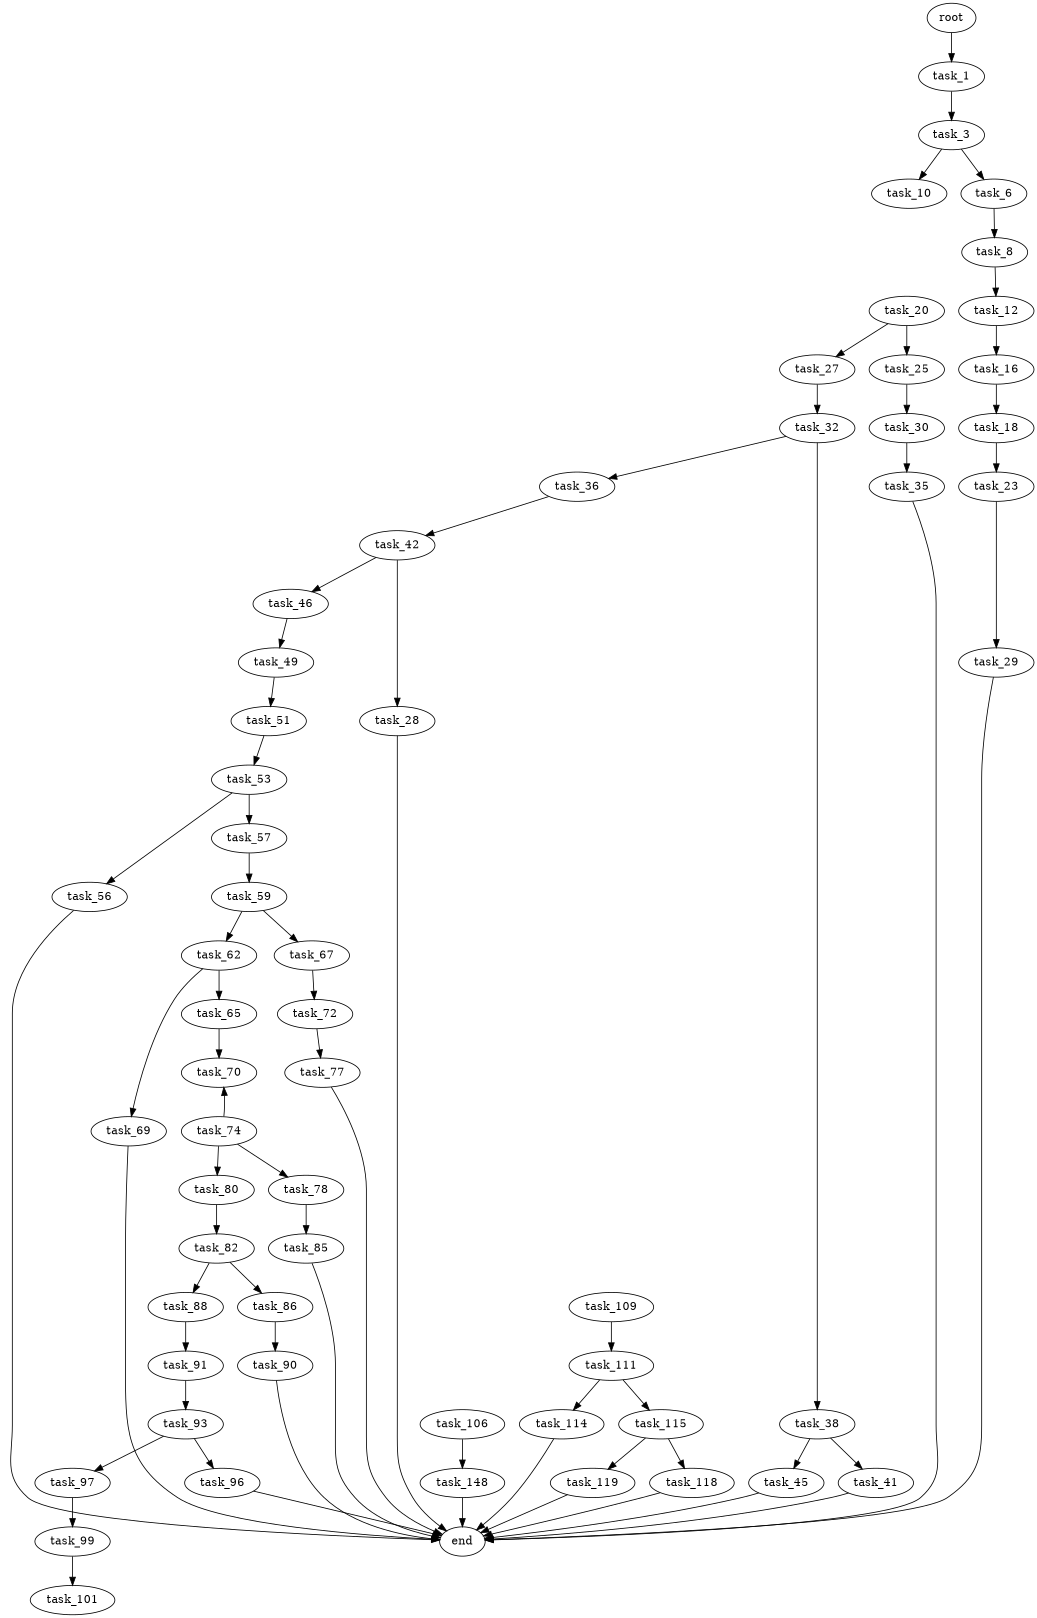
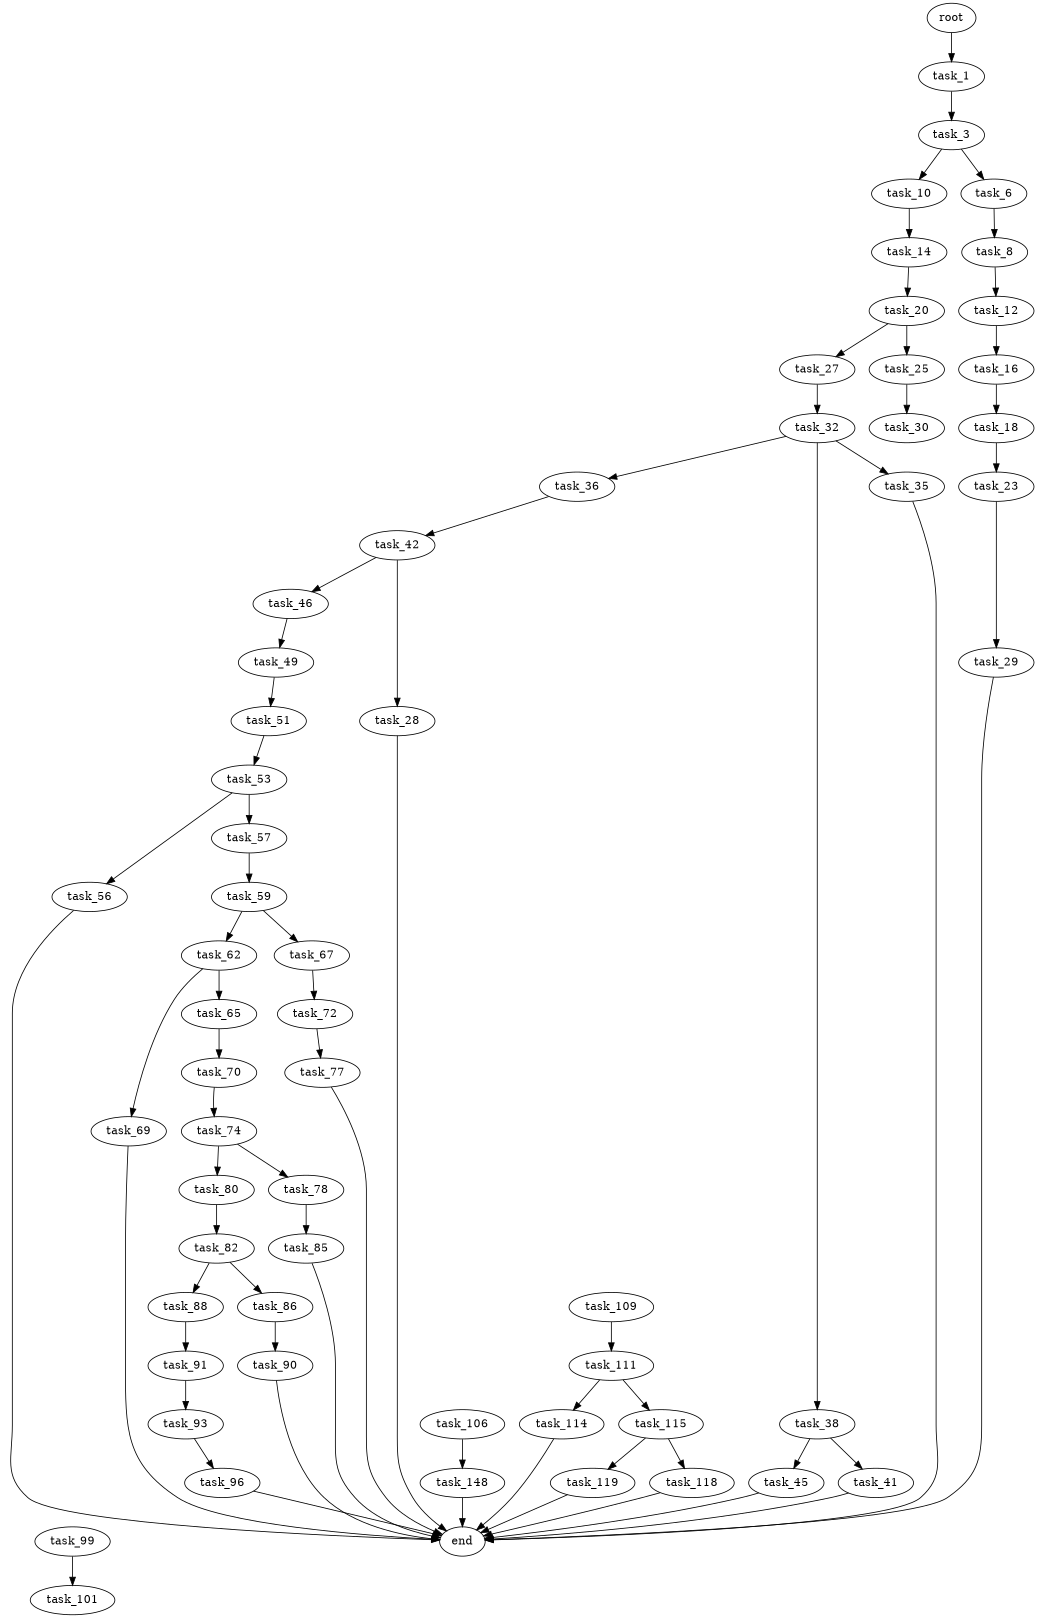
node "task_14": added
edge "task_30" -> "task_35": now "task_32" -> "task_35"
edge "task_74" -> "task_70": reversed
node "task_97": removed
